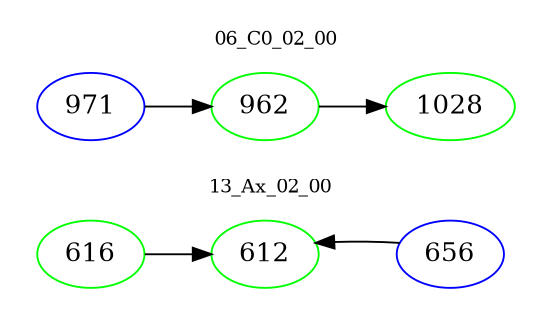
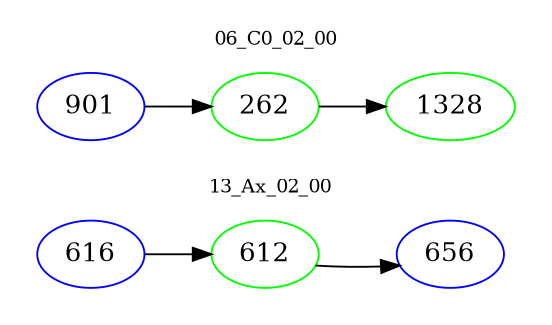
node "971": label "971" -> "901"
node "962": label "962" -> "262"
node "1028": label "1028" -> "1328"
edge "656" -> "612": reversed
node "616": color green -> blue
